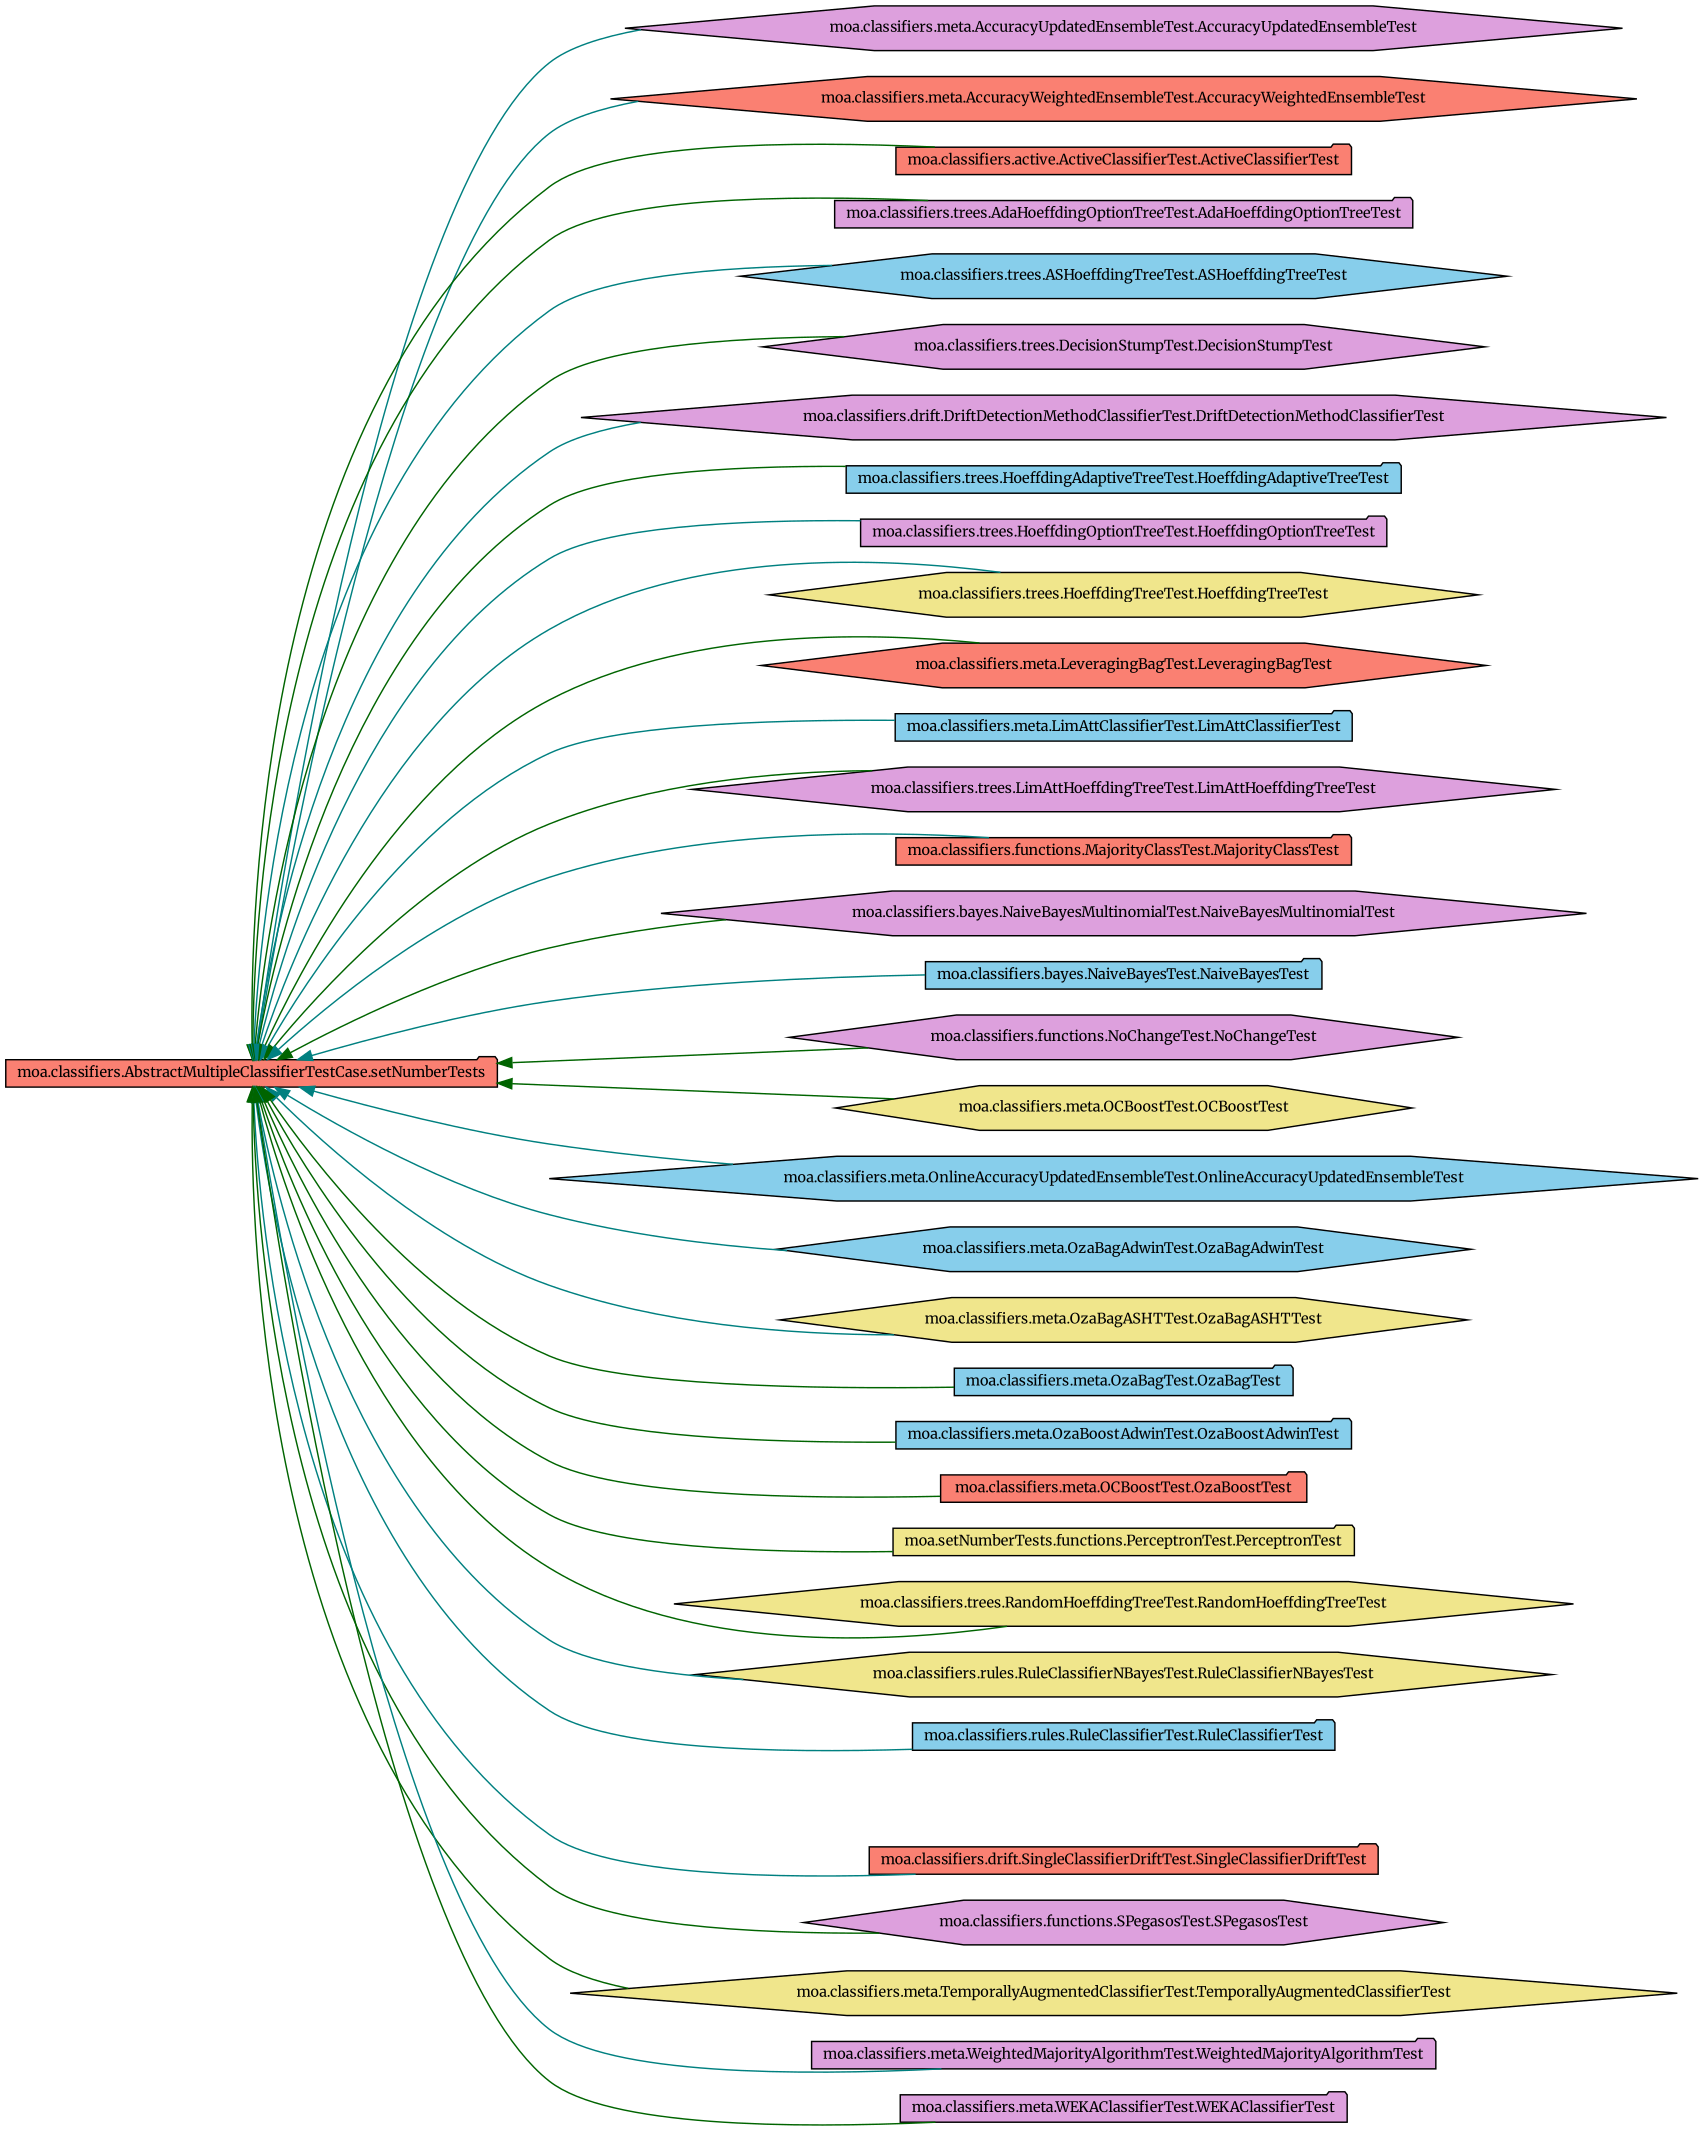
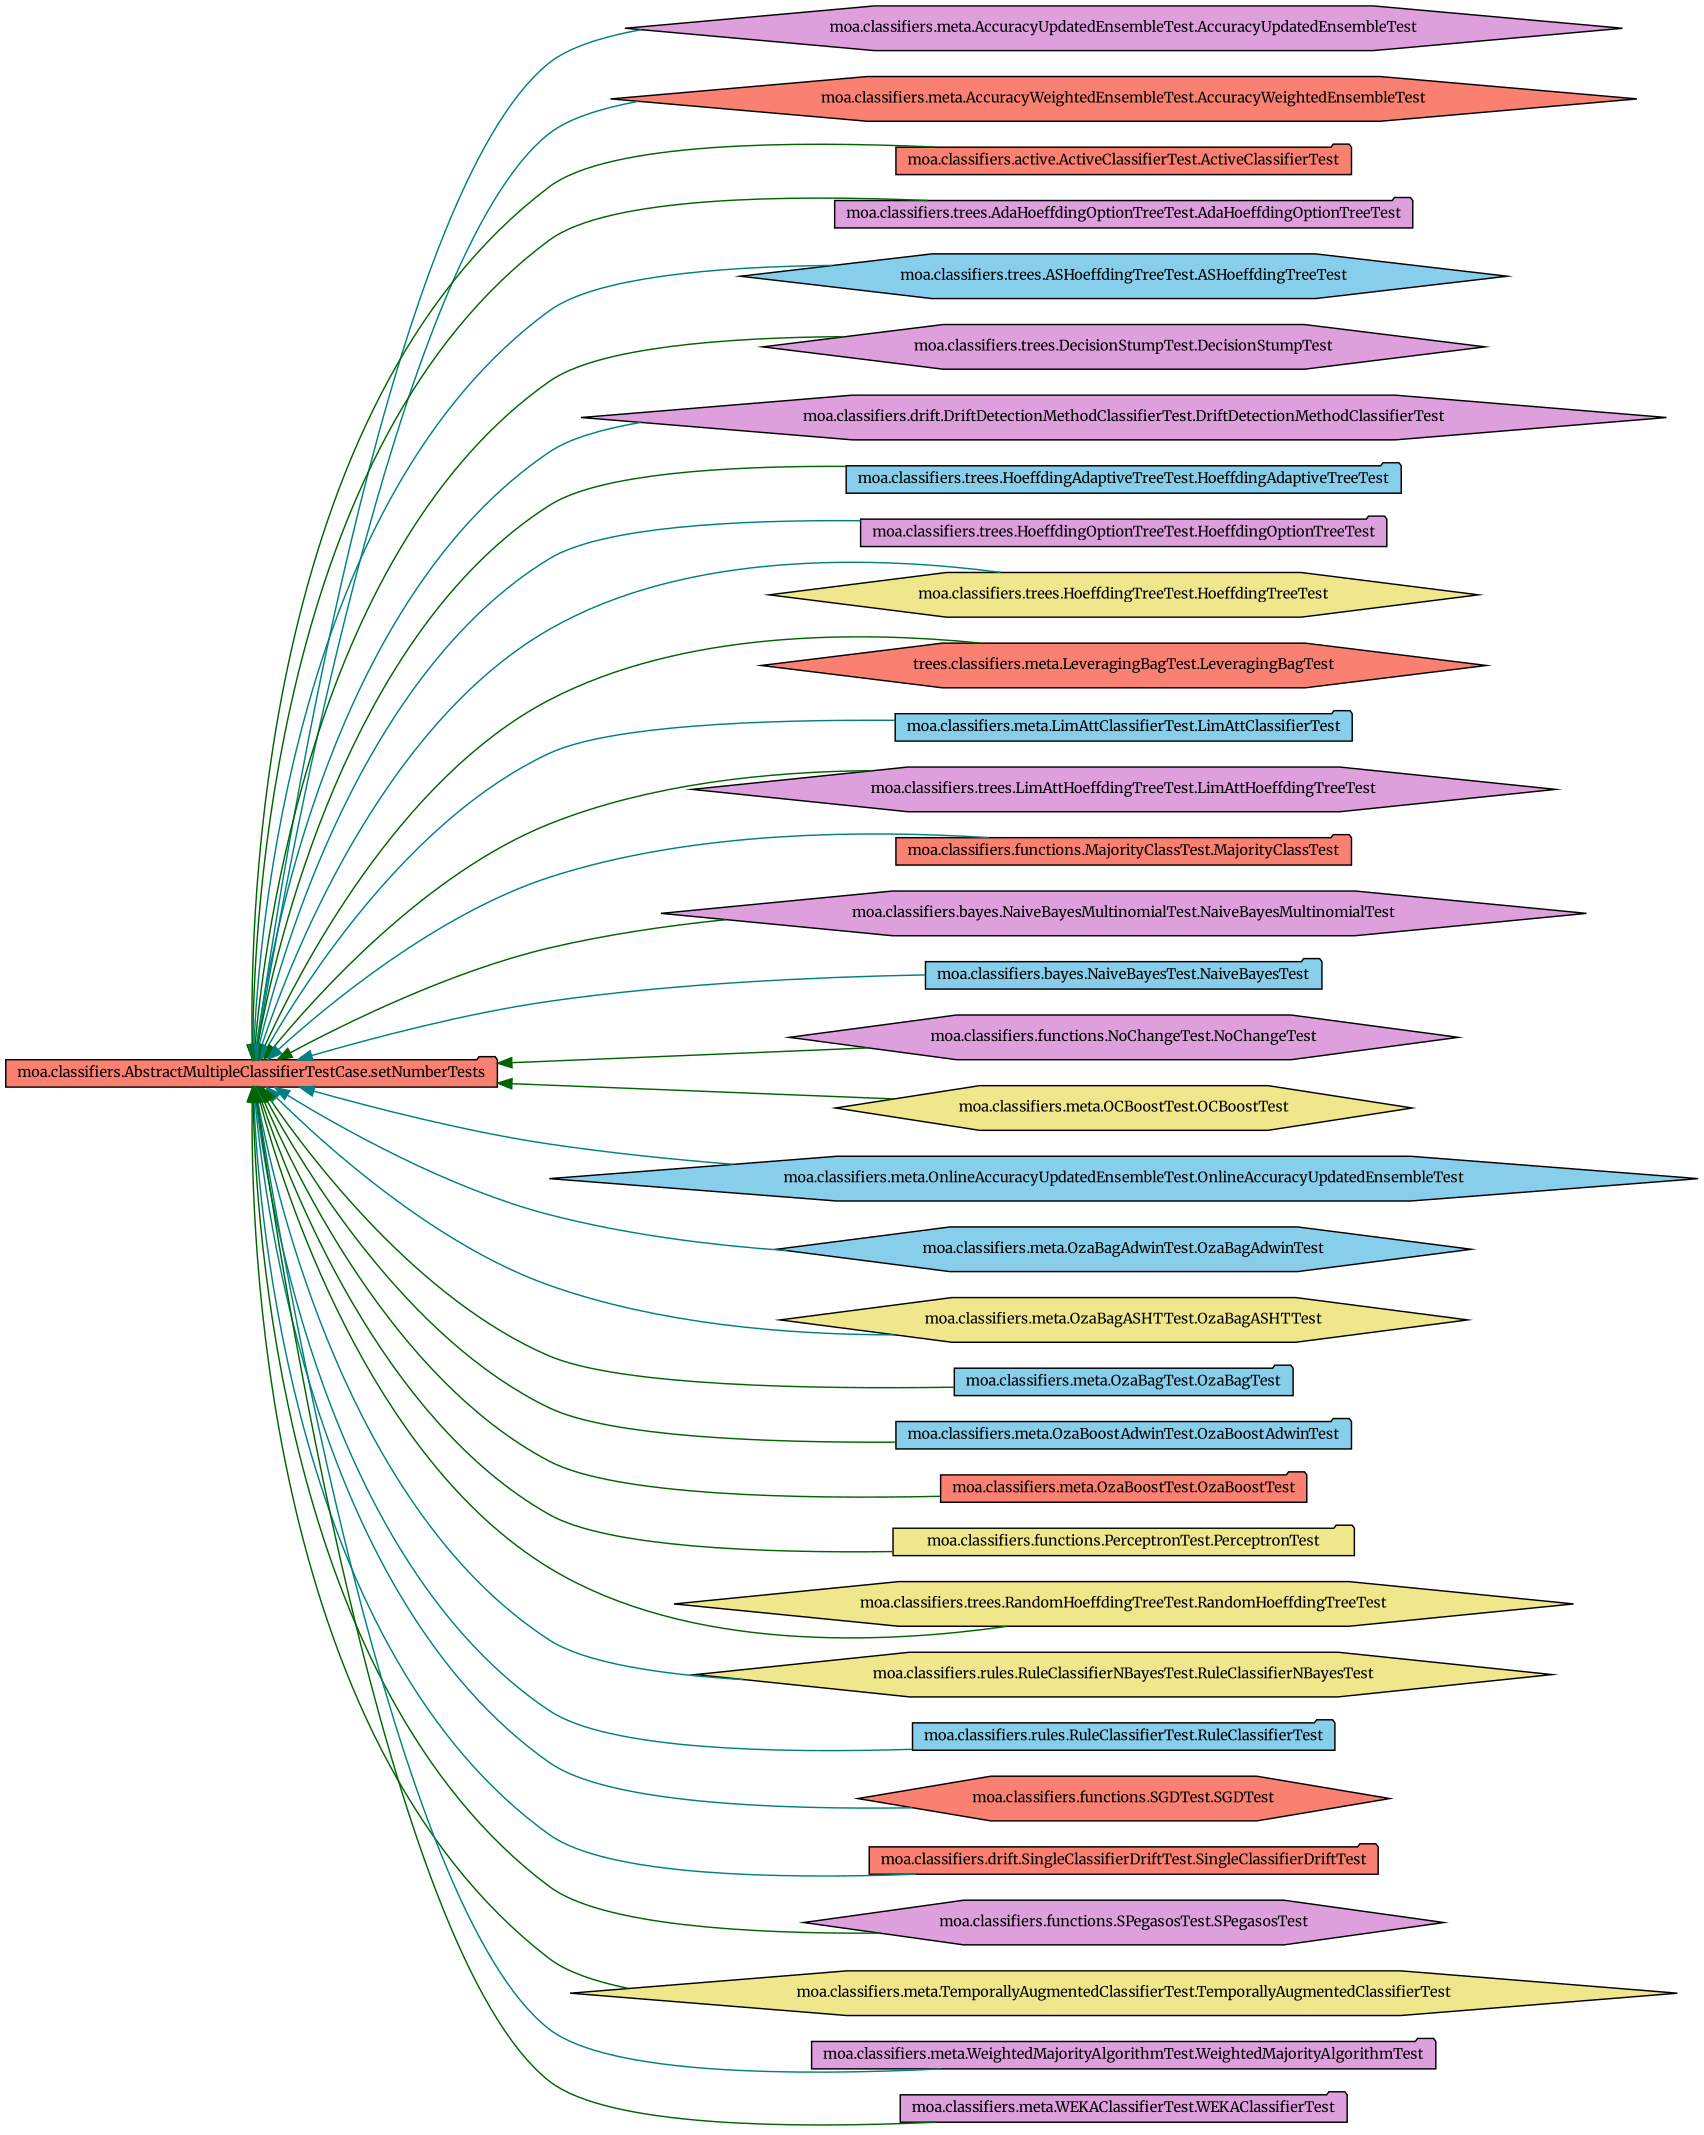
node "moa.classifiers.meta.LeveragingBagTest.LeveragingBagTest": label "moa.classifiers.meta.LeveragingBagTest.LeveragingBagTest" -> "trees.classifiers.meta.LeveragingBagTest.LeveragingBagTest"
node "moa.classifiers.meta.OCBoostTest.OzaBoostTest": label "moa.classifiers.meta.OCBoostTest.OzaBoostTest" -> "moa.classifiers.meta.OzaBoostTest.OzaBoostTest"
node "moa.setNumberTests.functions.PerceptronTest.PerceptronTest": label "moa.setNumberTests.functions.PerceptronTest.PerceptronTest" -> "moa.classifiers.functions.PerceptronTest.PerceptronTest"
node "moa.classifiers.functions.SGDTest.SGDTest": added
